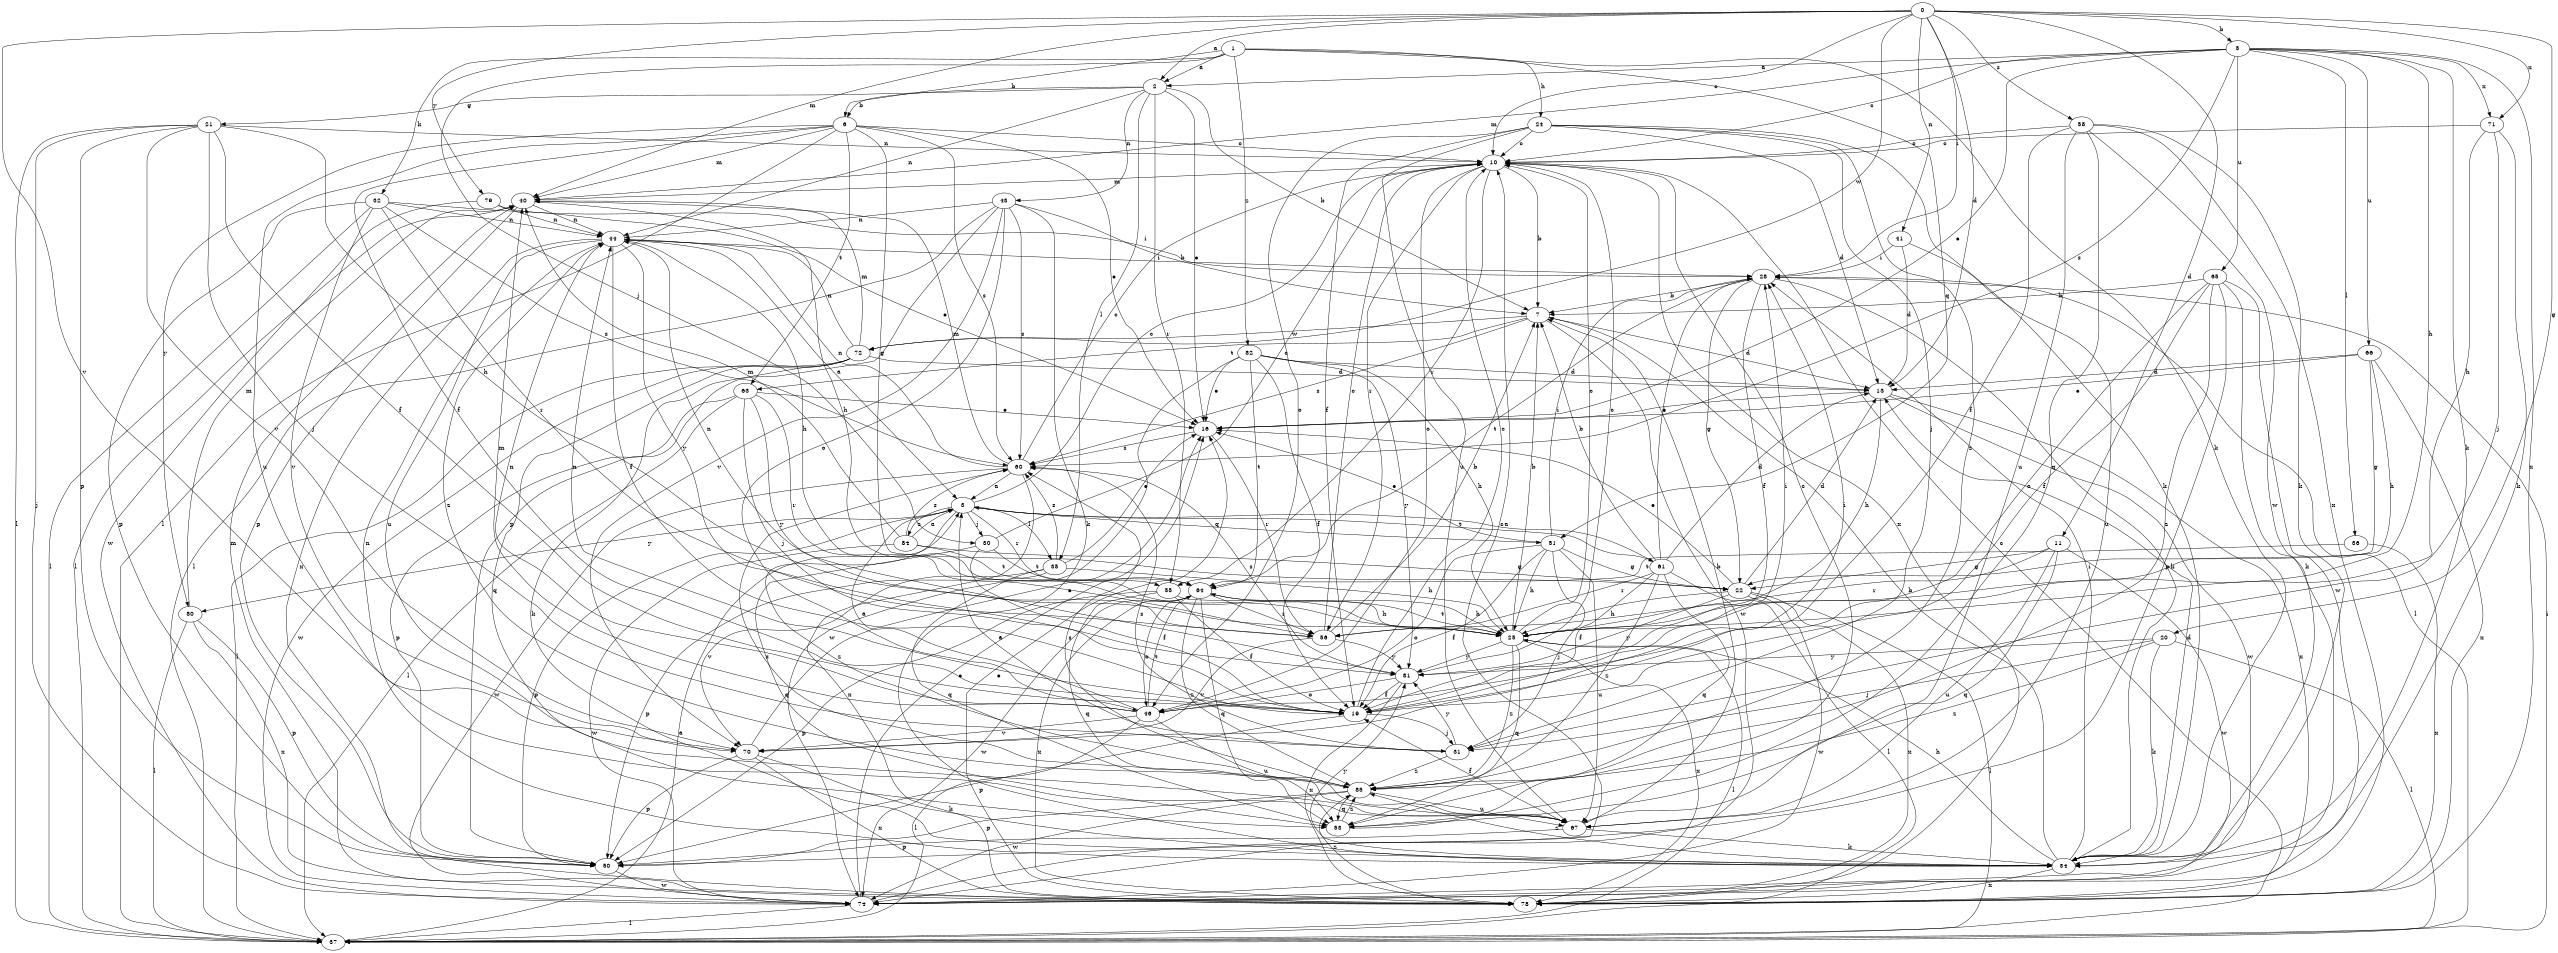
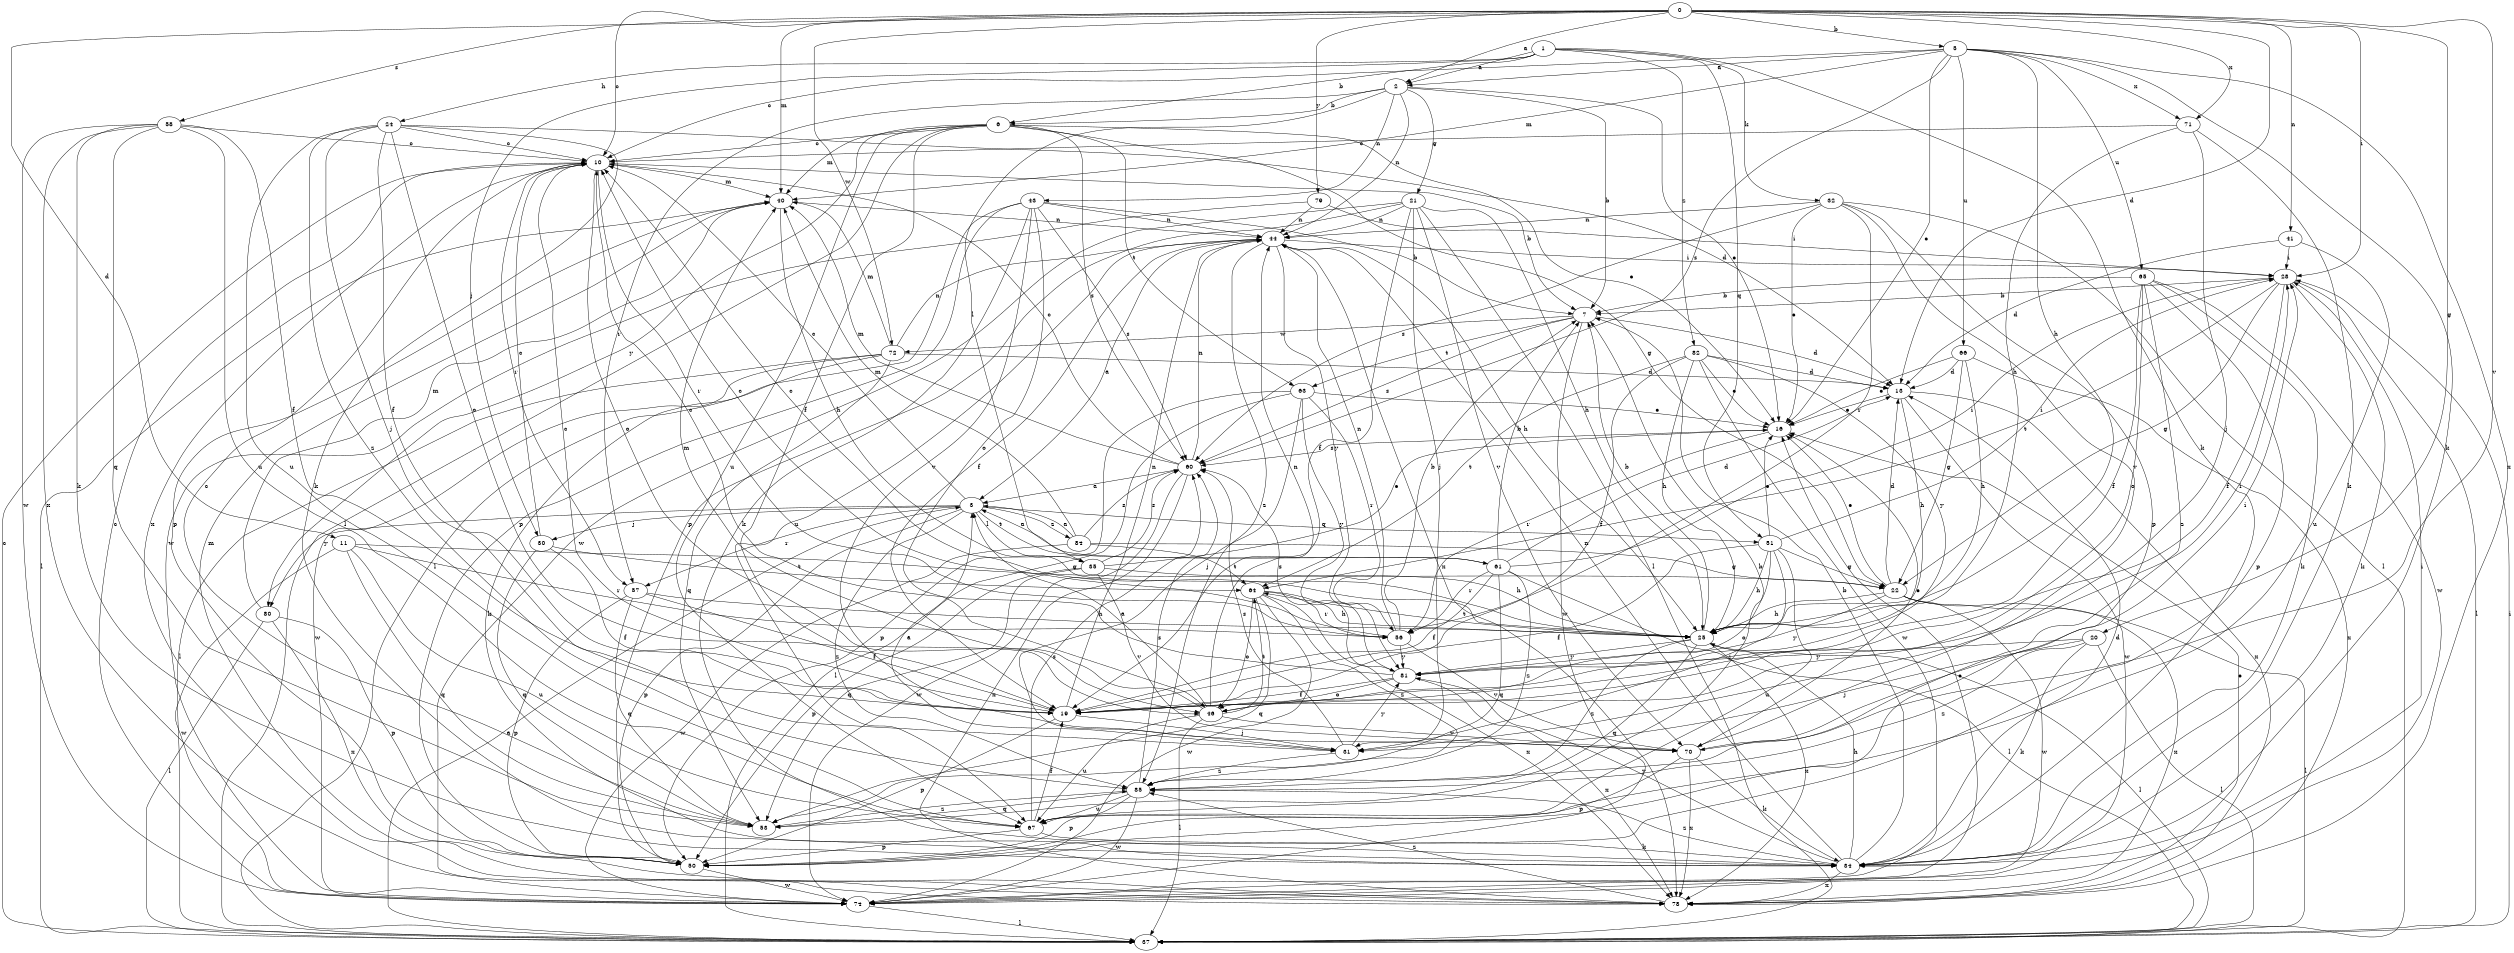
edge "21" -> "10": now "21" -> "44"
edge "21" -> "74": label "j" -> "w"
node "36": removed
node "55": label "55" -> "57"
edge "63" -> "19": now "63" -> "31"
